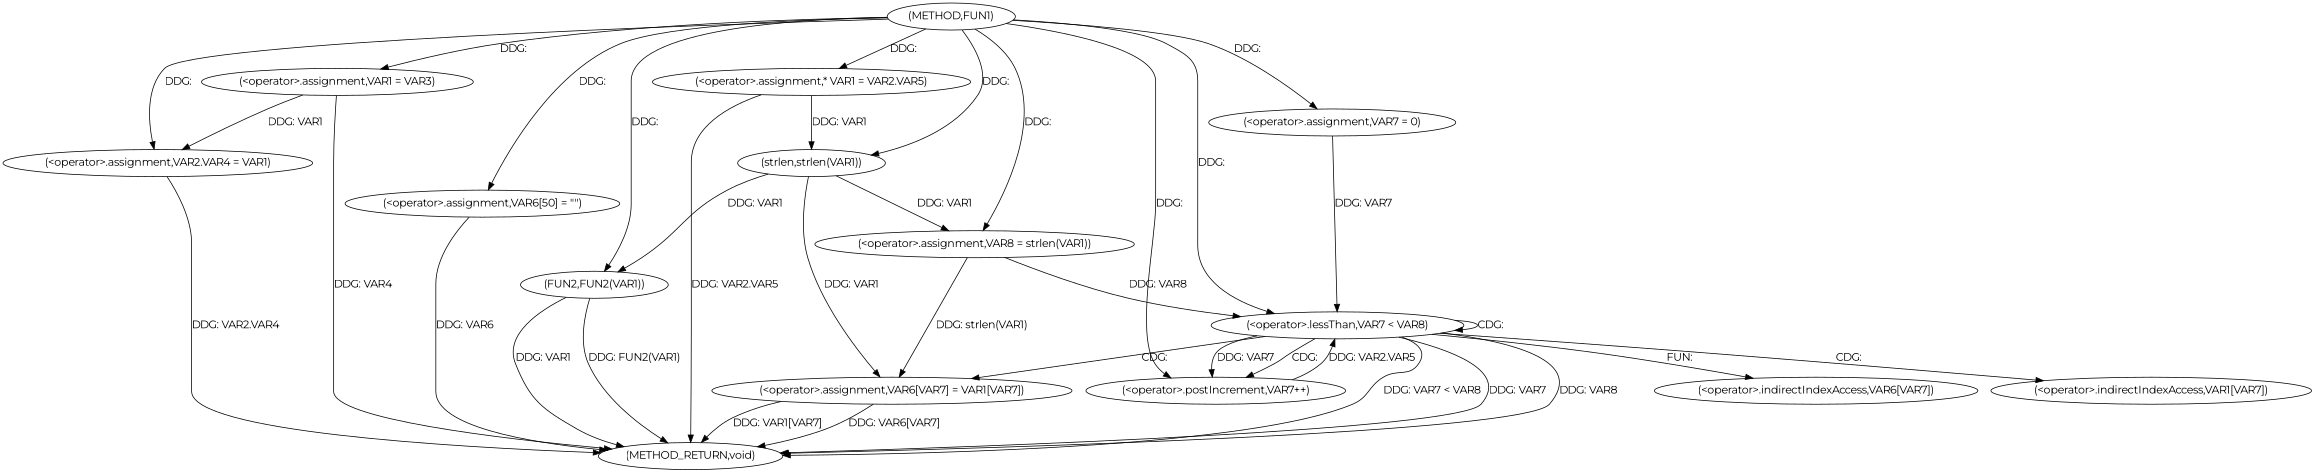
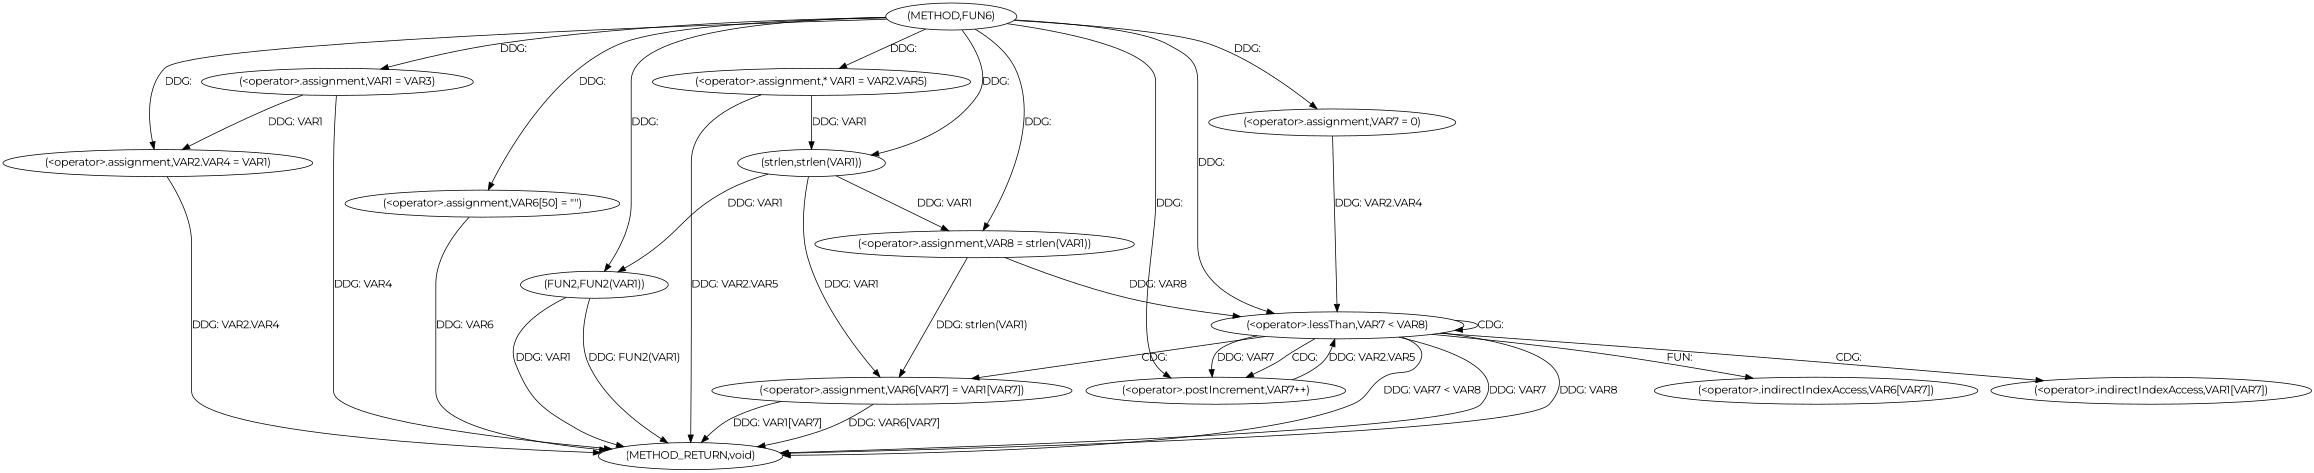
node "(METHOD,FUN1)": label "(METHOD,FUN1)" -> "(METHOD,FUN6)"
edge "(<operator>.assignment,VAR7 = 0)" -> "(<operator>.lessThan,VAR7 < VAR8)": label "DDG: VAR7" -> "DDG: VAR2.VAR4"
